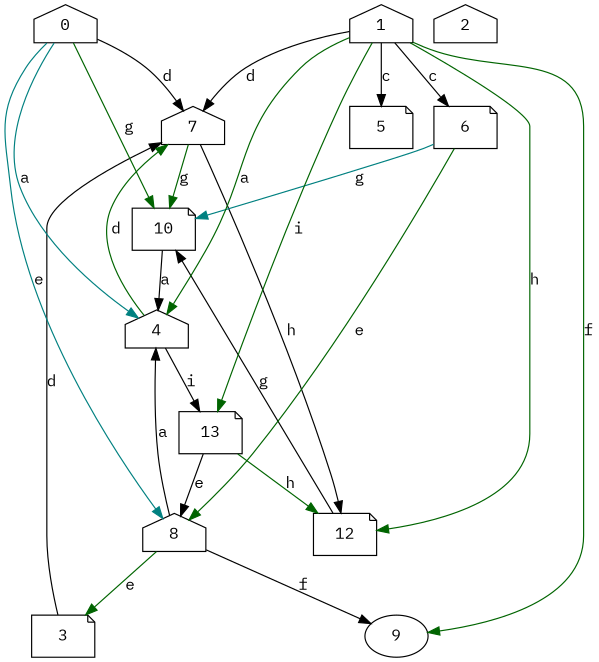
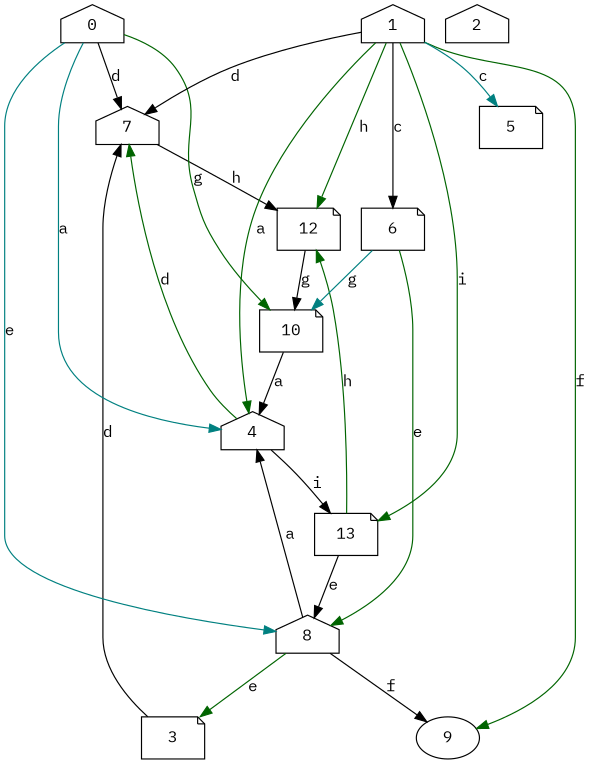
edge "1" -> "5": color black -> teal
edge "7" -> "10": removed, label "g"
